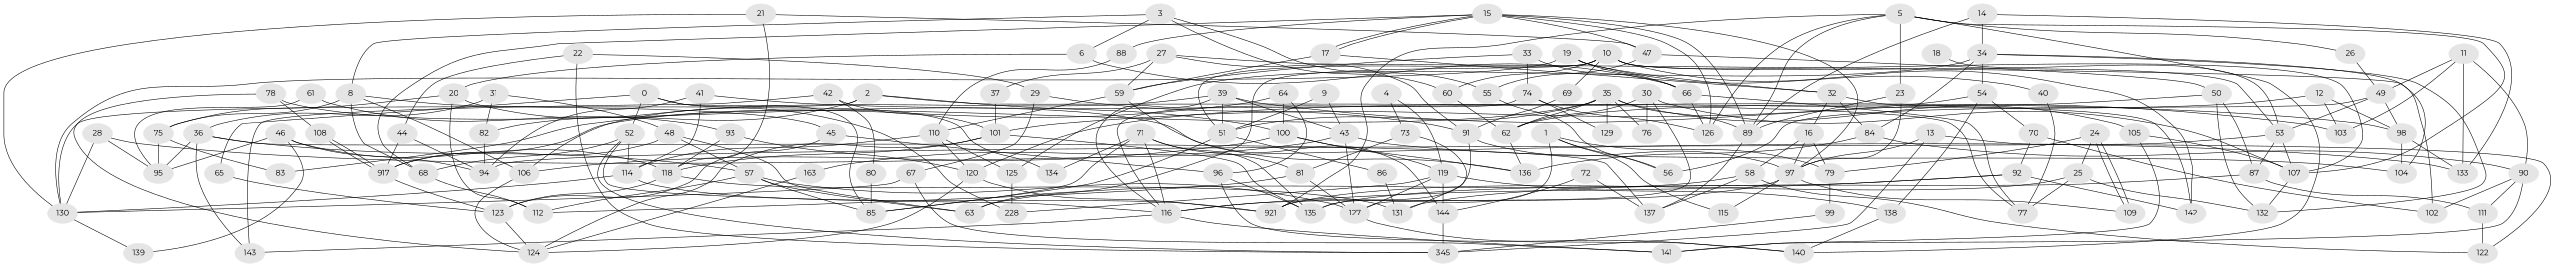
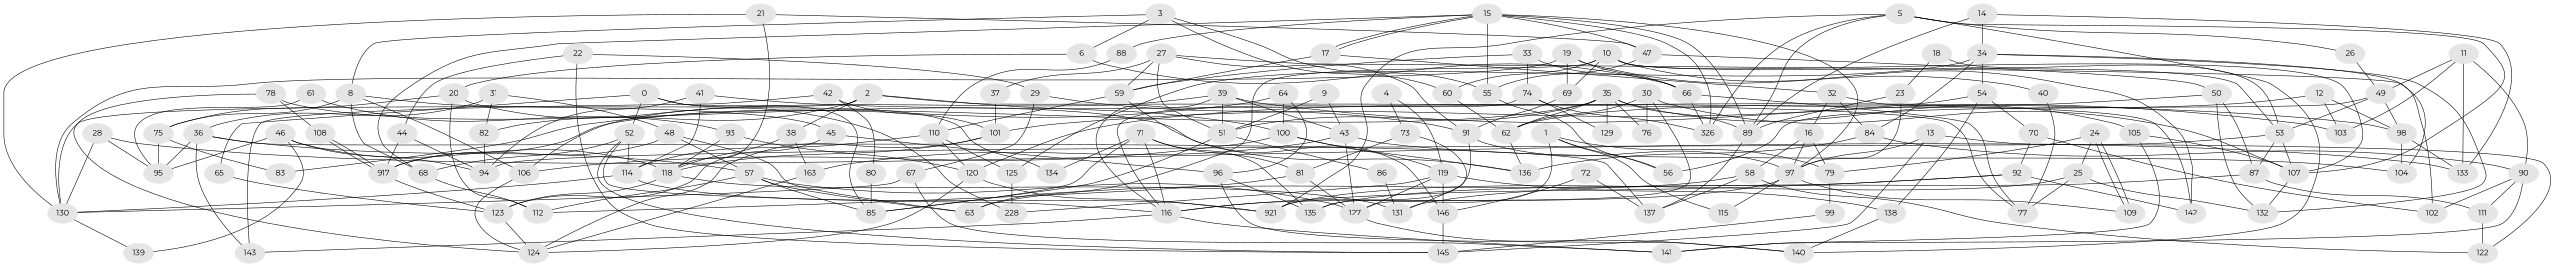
edge "15" -- "55": added
edge "5" -- "23": now "18" -- "23"
edge "10" -- "51": now "27" -- "51"
edge "19" -- "32": now "19" -- "69"
node "38": added
node "126": label "126" -> "326"
edge "101" -- "135": removed
node "144": label "144" -> "146"
node "345": label "345" -> "145"
